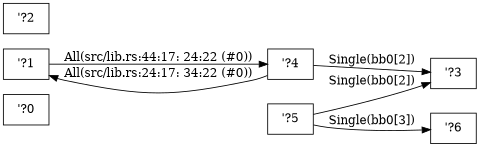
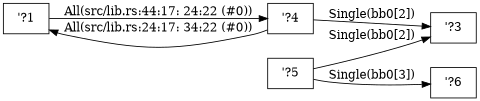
node "'?2": removed
node "'?0": removed
